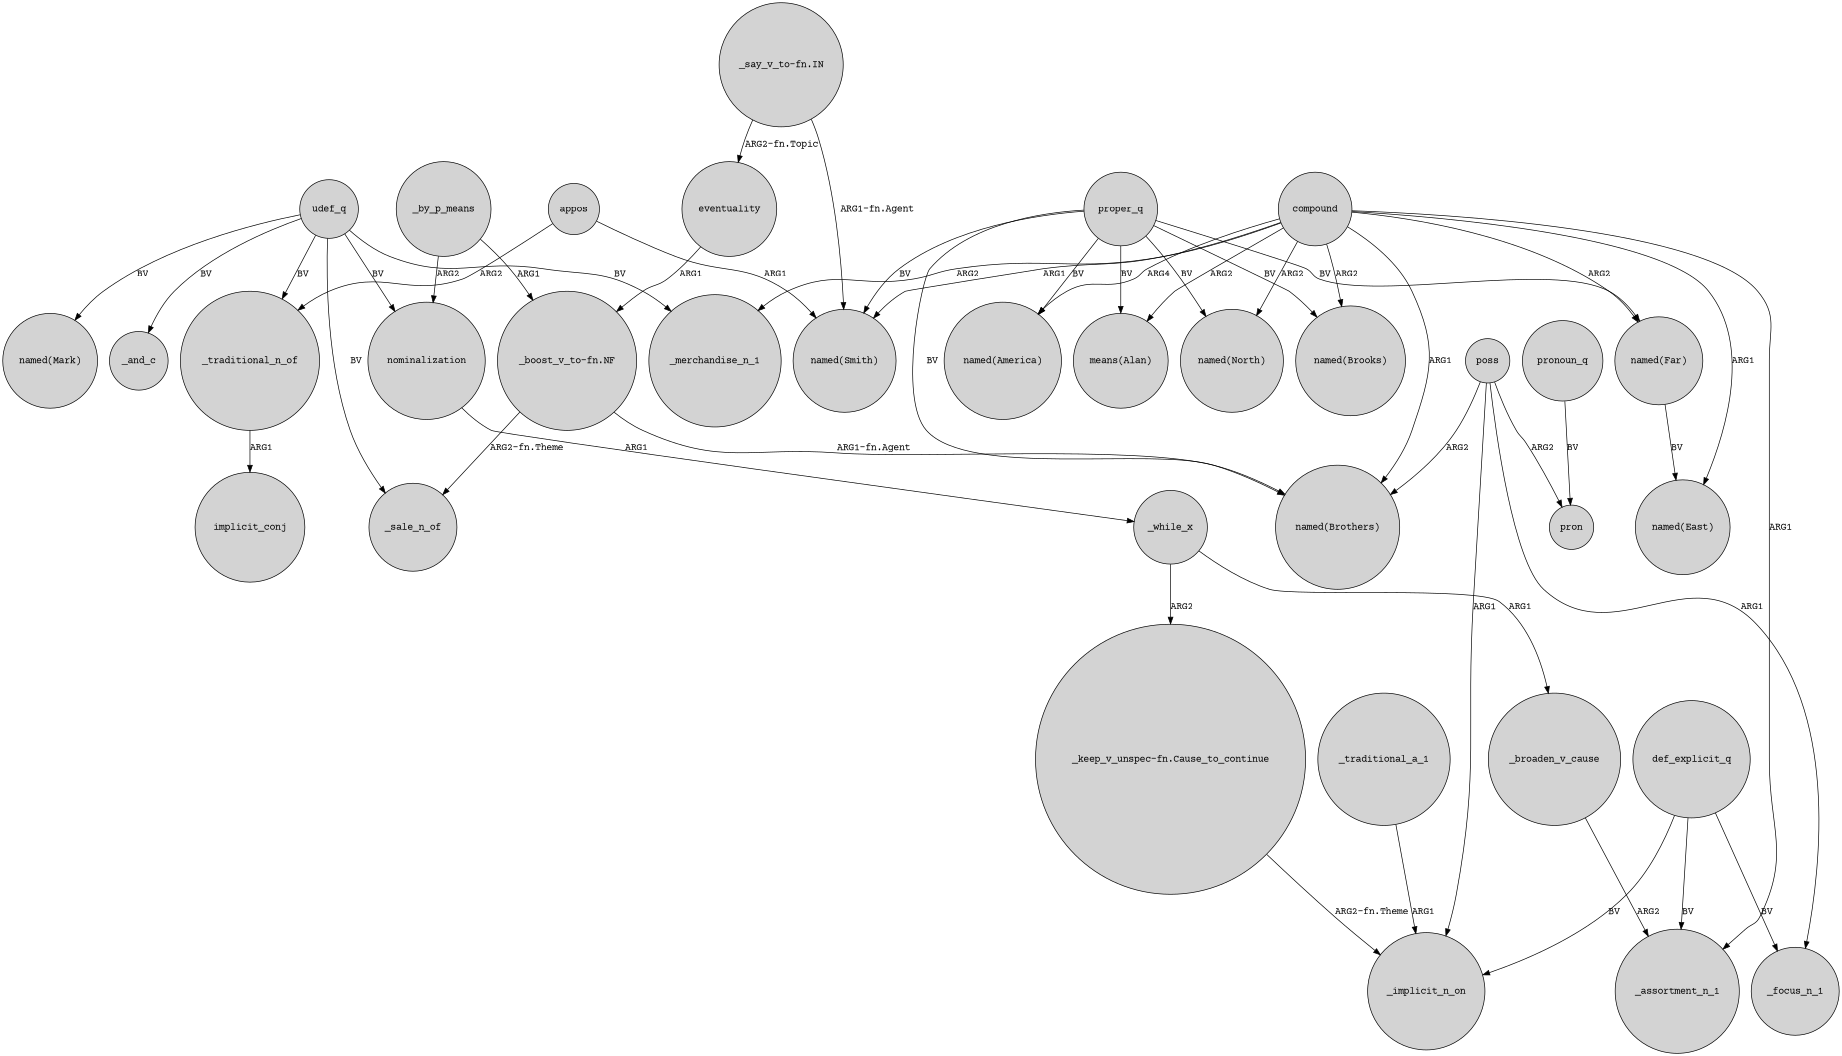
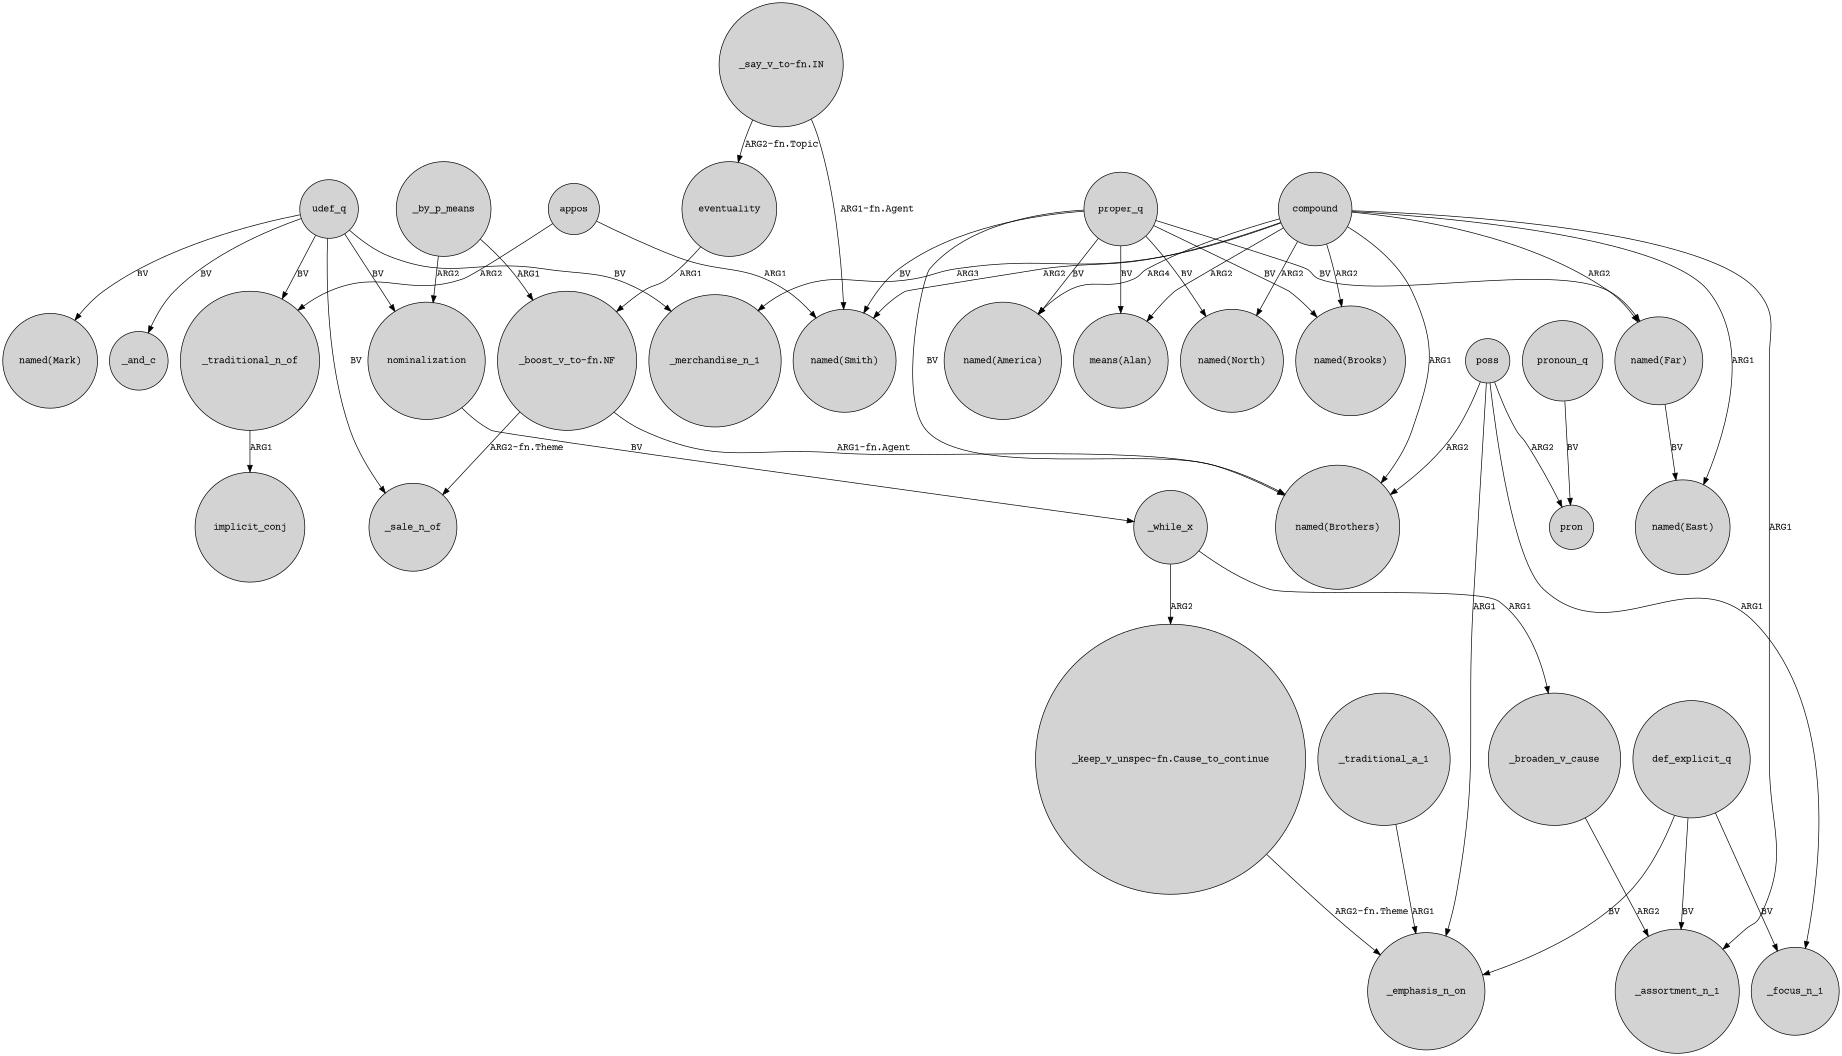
edge "compound" -> "_merchandise_n_1": label "ARG2" -> "ARG3"
edge "compound" -> "named(Smith)": label "ARG1" -> "ARG2"
edge "nominalization" -> "_while_x": label "ARG1" -> "BV"
node "_implicit_n_on": label "_implicit_n_on" -> "_emphasis_n_on"
